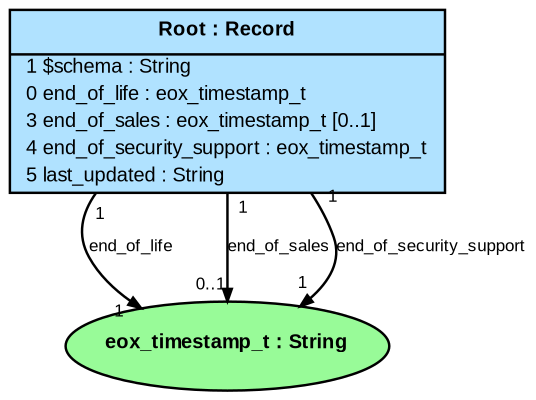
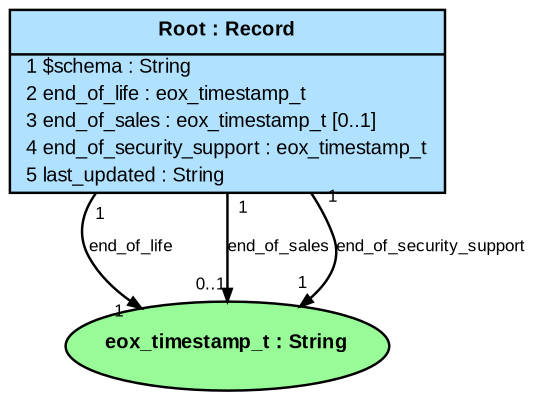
node "Root : Record": text "0 end_of_life : eox_timestamp_t" -> "2 end_of_life : eox_timestamp_t"
